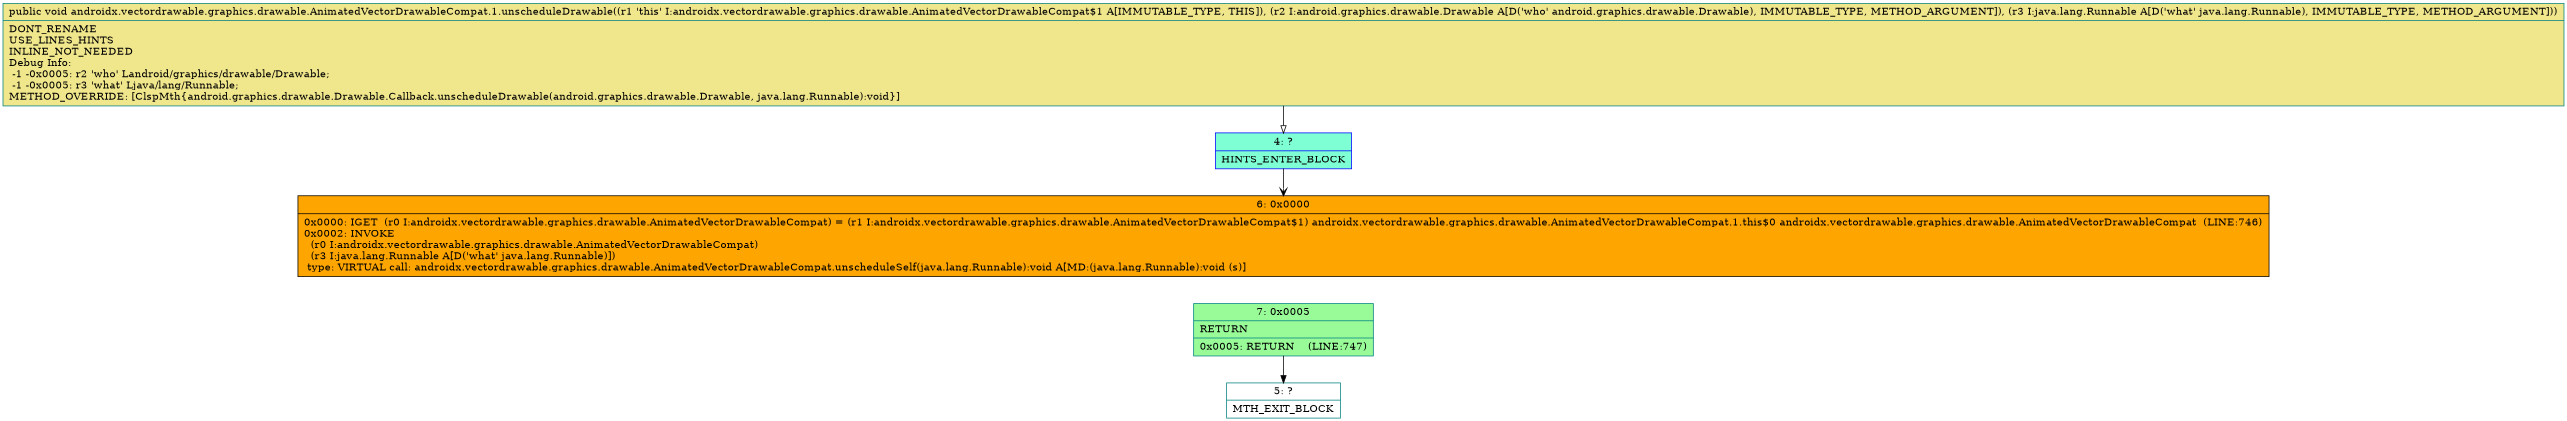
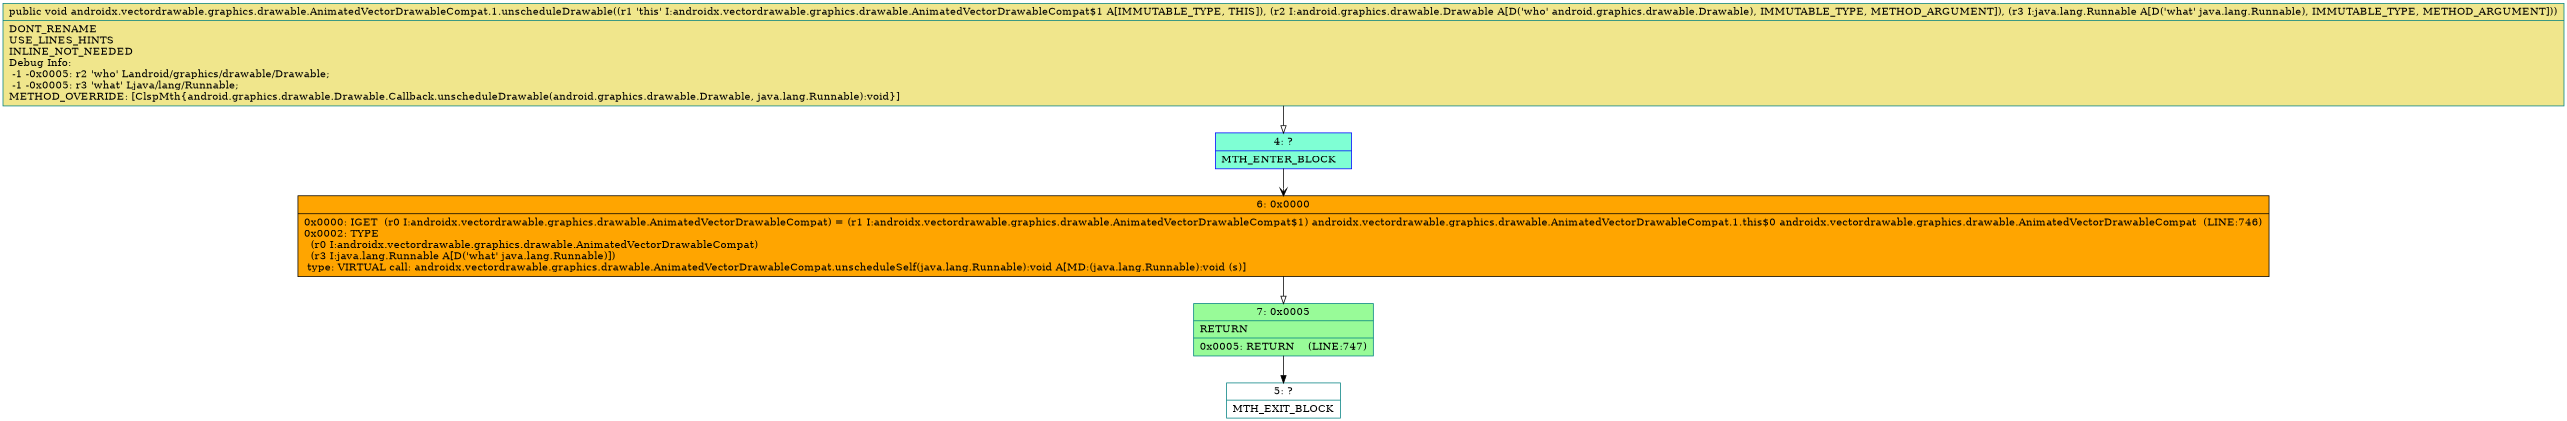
node "4: ?": text "HINTS_ENTER_BLOCK" -> "MTH_ENTER_BLOCK"
node "6: 0x0000": text "0x0002: INVOKE" -> "0x0002: TYPE"
edge "6: 0x0000" -> "7: 0x0005": added
